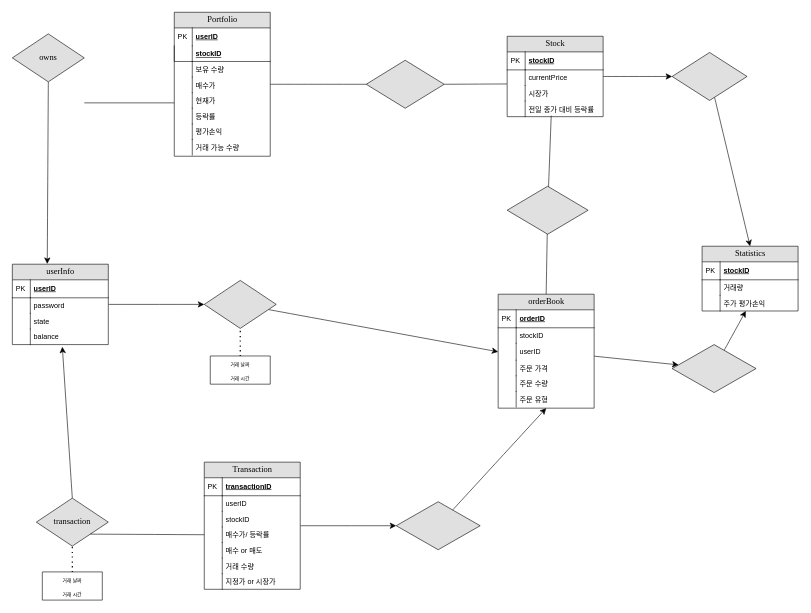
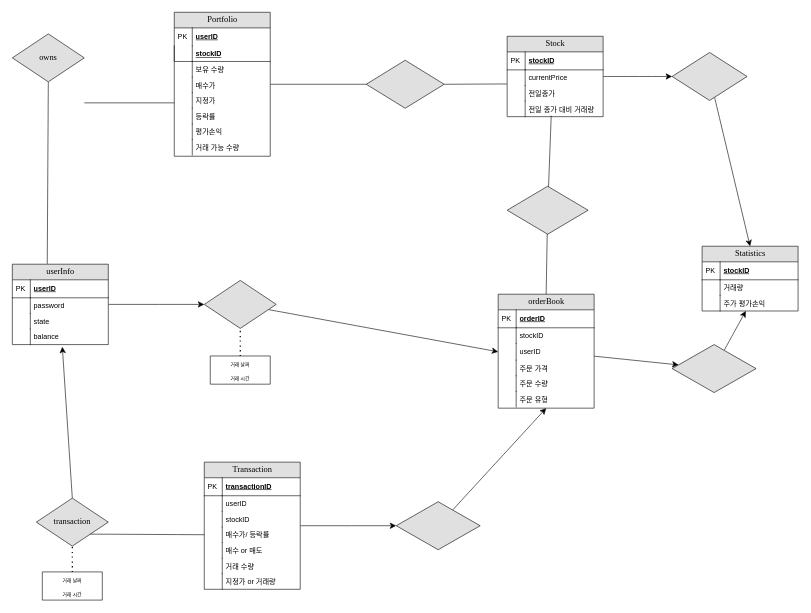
node "시장가": label "시장가" -> "전일종가"
node "현재가": label "현재가" -> "지정가"
node "전일 종가 대비 등락률": label "전일 종가 대비 등락률" -> "전일 종가 대비 거래량"
edge "owns" -> "userInfo": arrowhead classic -> none
node "지정가 or 시장가": label "지정가 or 시장가" -> "지정가 or 거래량"
